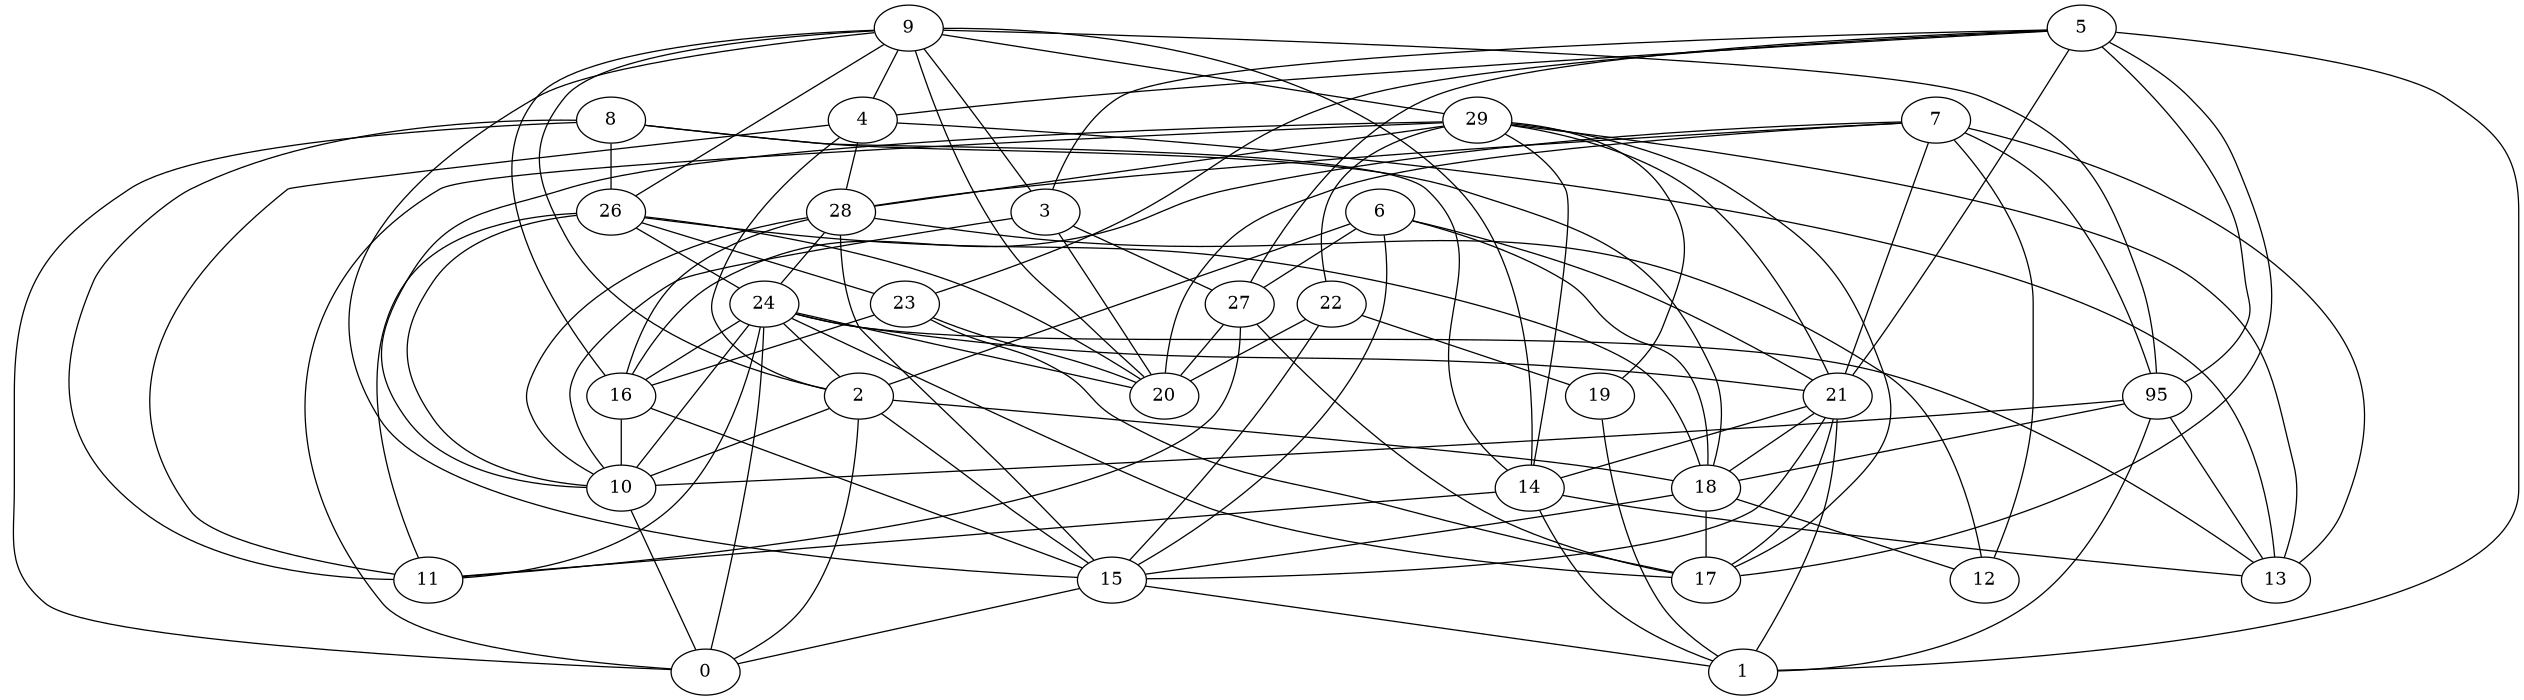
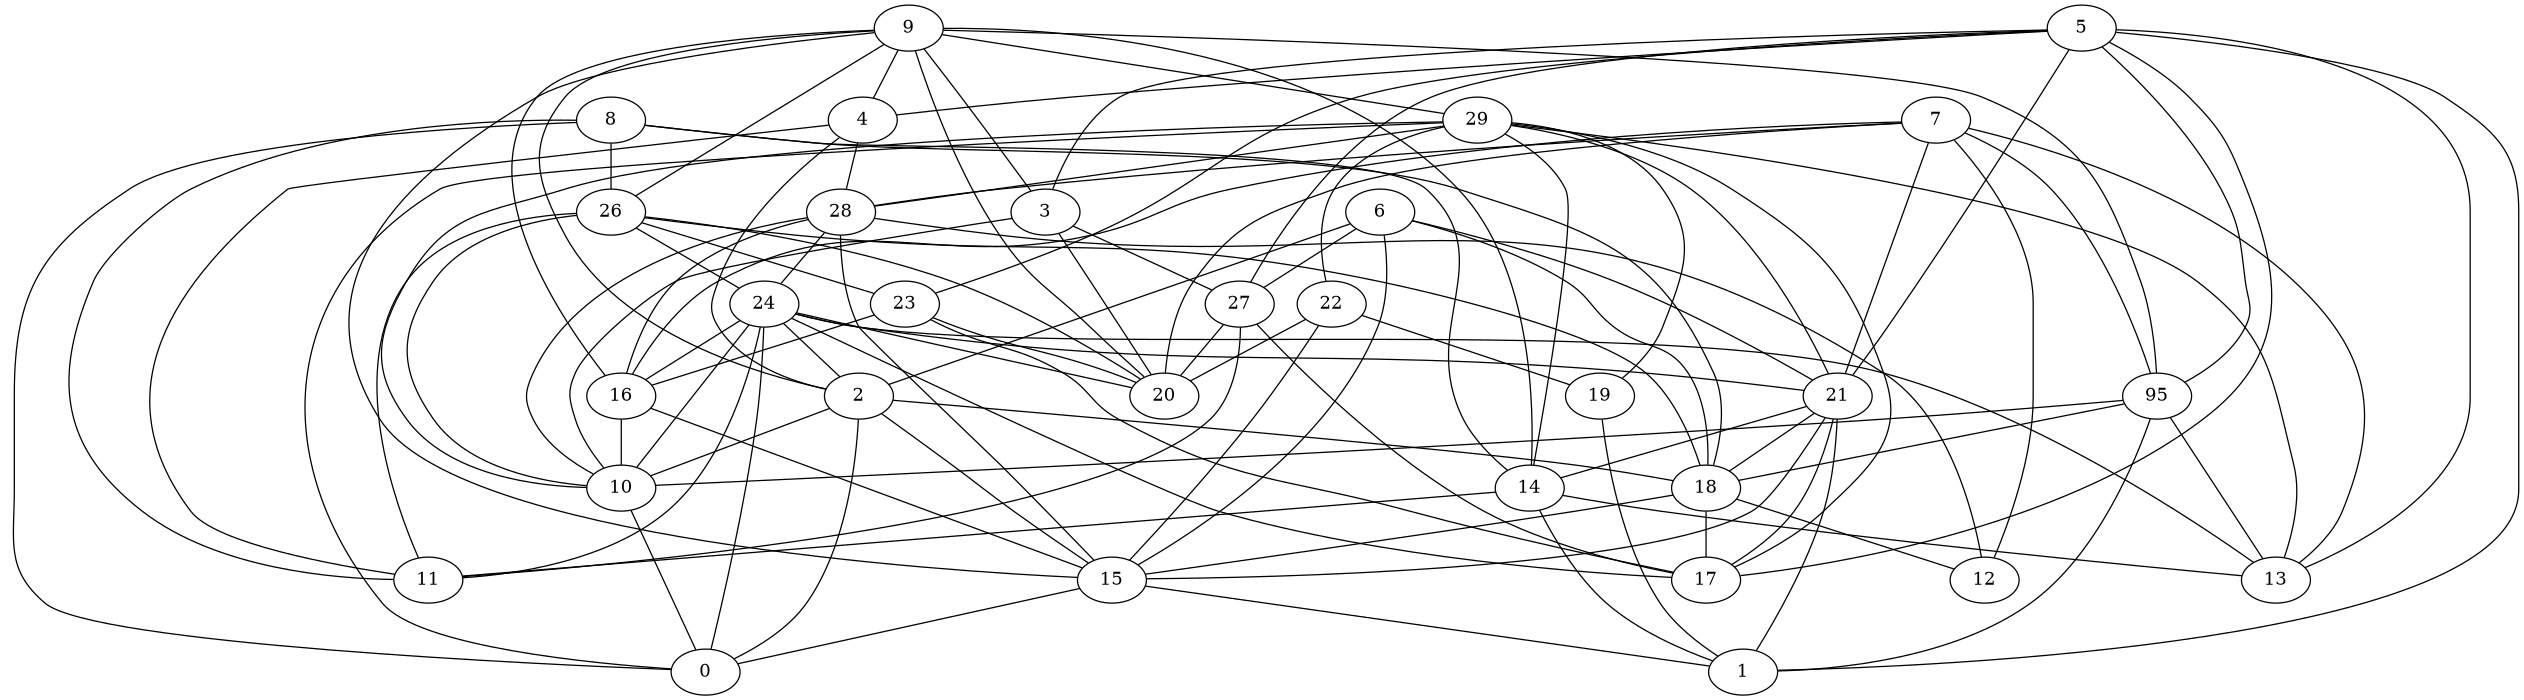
edge "4" -- "13": now "5" -- "13"
